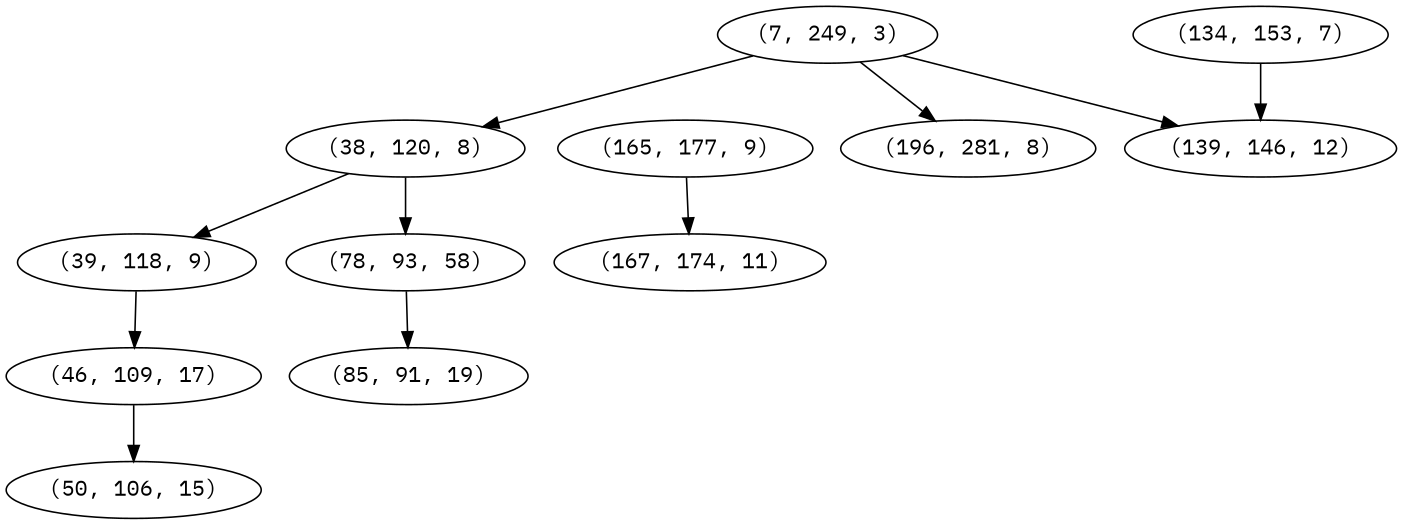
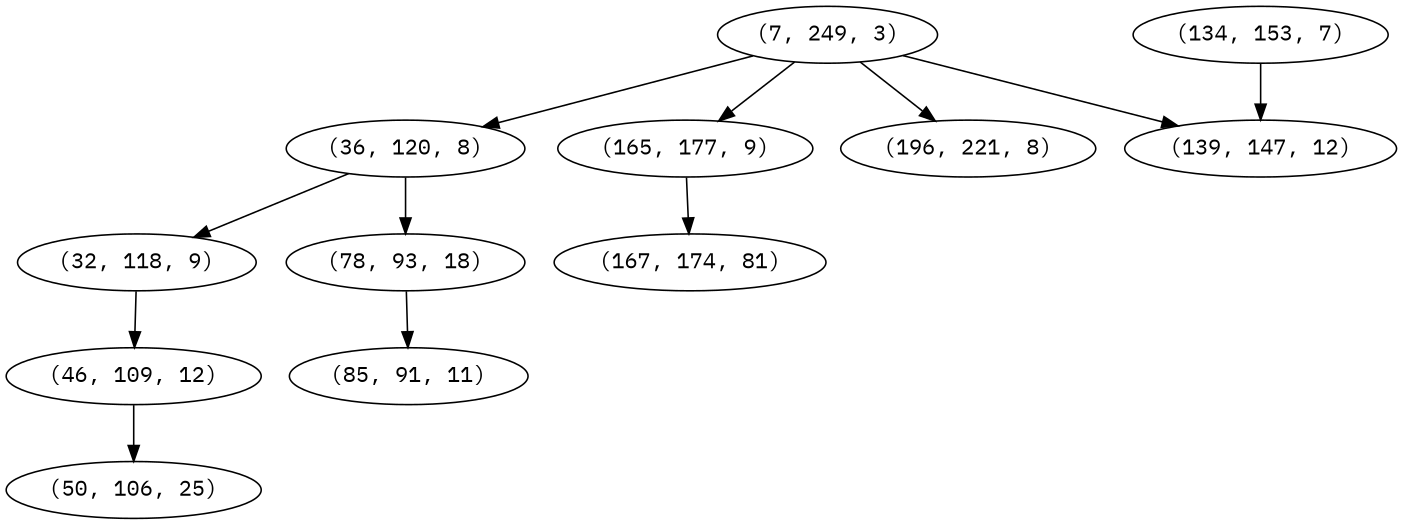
edge "(7, 249, 3)" -> "(165, 177, 9)": added
node "(38, 120, 8)": label "(38, 120, 8)" -> "(36, 120, 8)"
node "(196, 281, 8)": label "(196, 281, 8)" -> "(196, 221, 8)"
node "(139, 146, 12)": label "(139, 146, 12)" -> "(139, 147, 12)"
node "(39, 118, 9)": label "(39, 118, 9)" -> "(32, 118, 9)"
node "(78, 93, 58)": label "(78, 93, 58)" -> "(78, 93, 18)"
node "(167, 174, 11)": label "(167, 174, 11)" -> "(167, 174, 81)"
node "(46, 109, 17)": label "(46, 109, 17)" -> "(46, 109, 12)"
node "(85, 91, 19)": label "(85, 91, 19)" -> "(85, 91, 11)"
node "(50, 106, 15)": label "(50, 106, 15)" -> "(50, 106, 25)"
